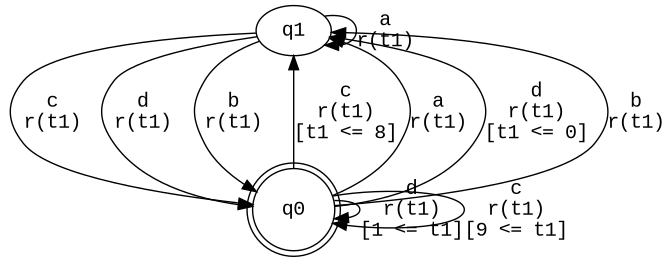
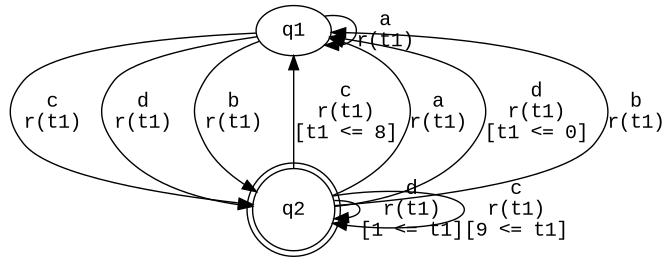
node "q0": label "q0" -> "q2"
